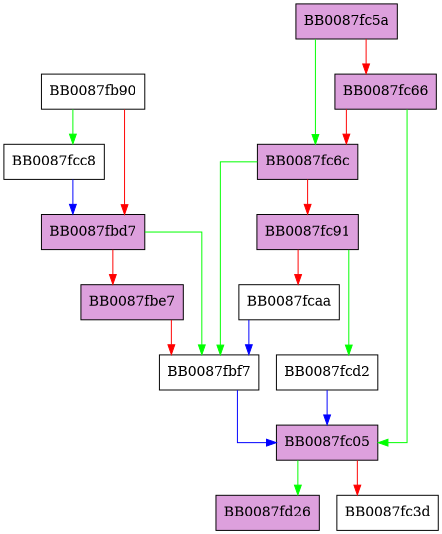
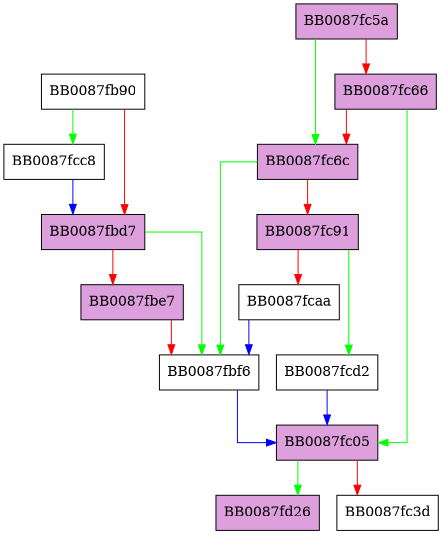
node "BB0087fbf7": label "BB0087fbf7" -> "BB0087fbf6"
